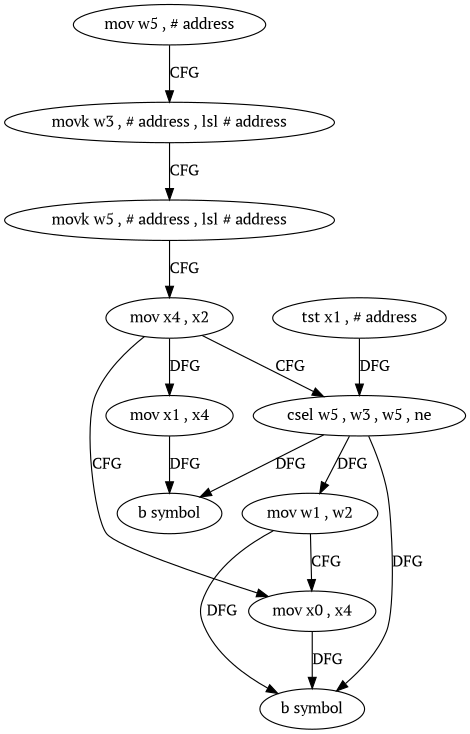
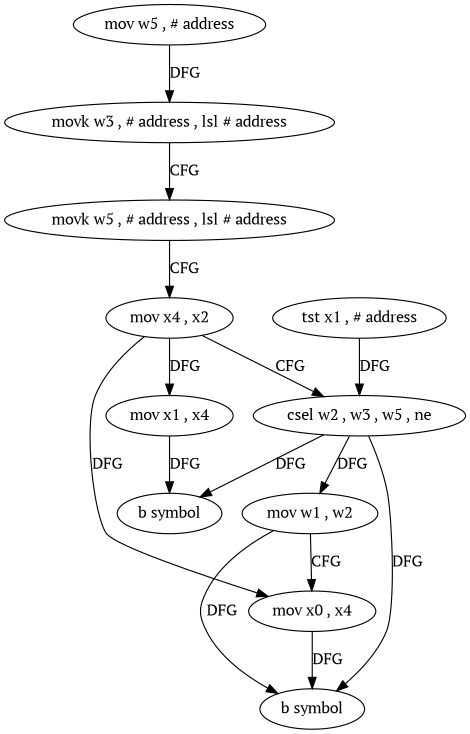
edge "mov w5 , # address" -> "movk w3 , # address , lsl # address": label "CFG" -> "DFG"
node "csel w5 , w3 , w5 , ne": label "csel w5 , w3 , w5 , ne" -> "csel w2 , w3 , w5 , ne"
edge "mov x4 , x2" -> "mov x0 , x4": label "CFG" -> "DFG"
